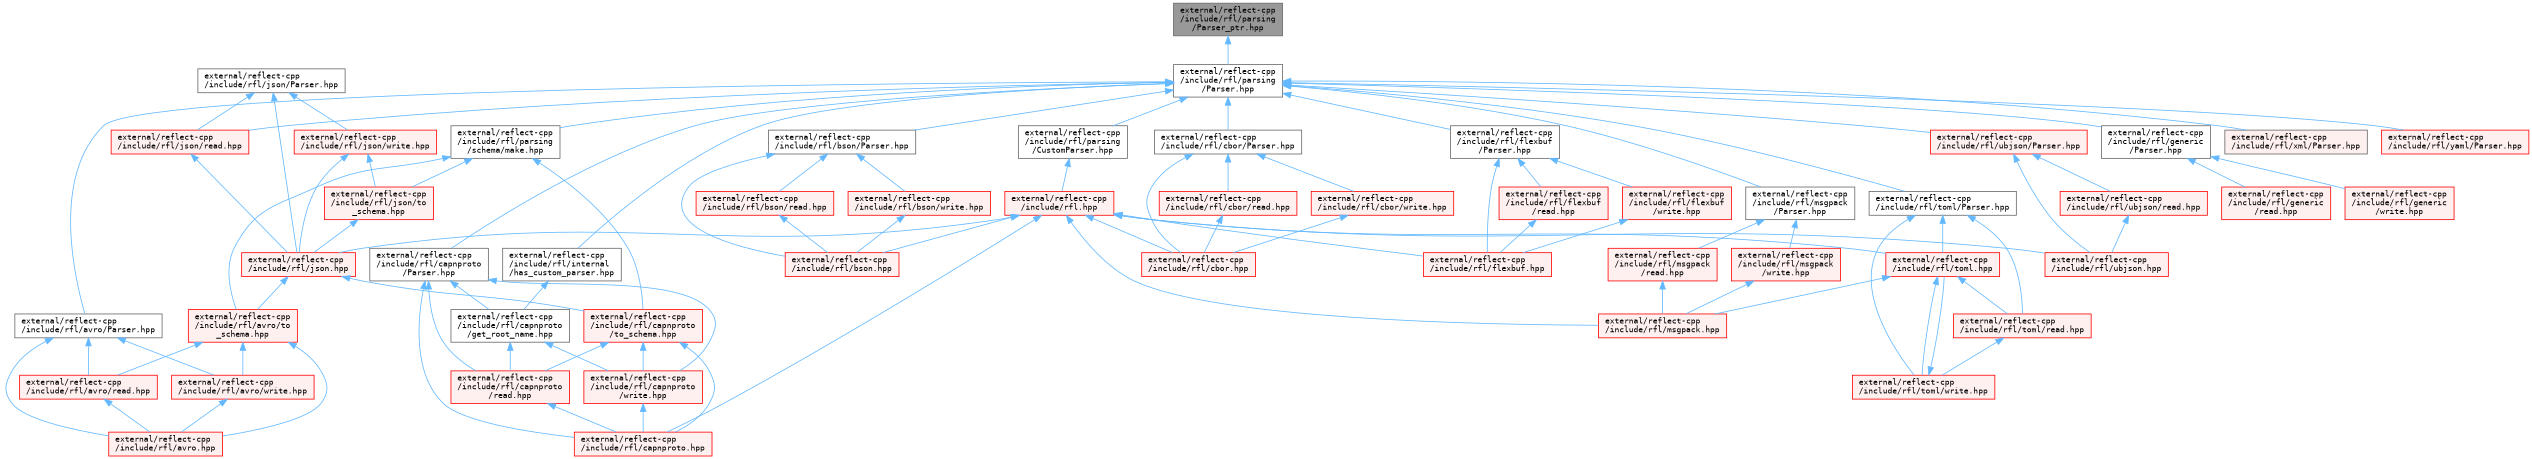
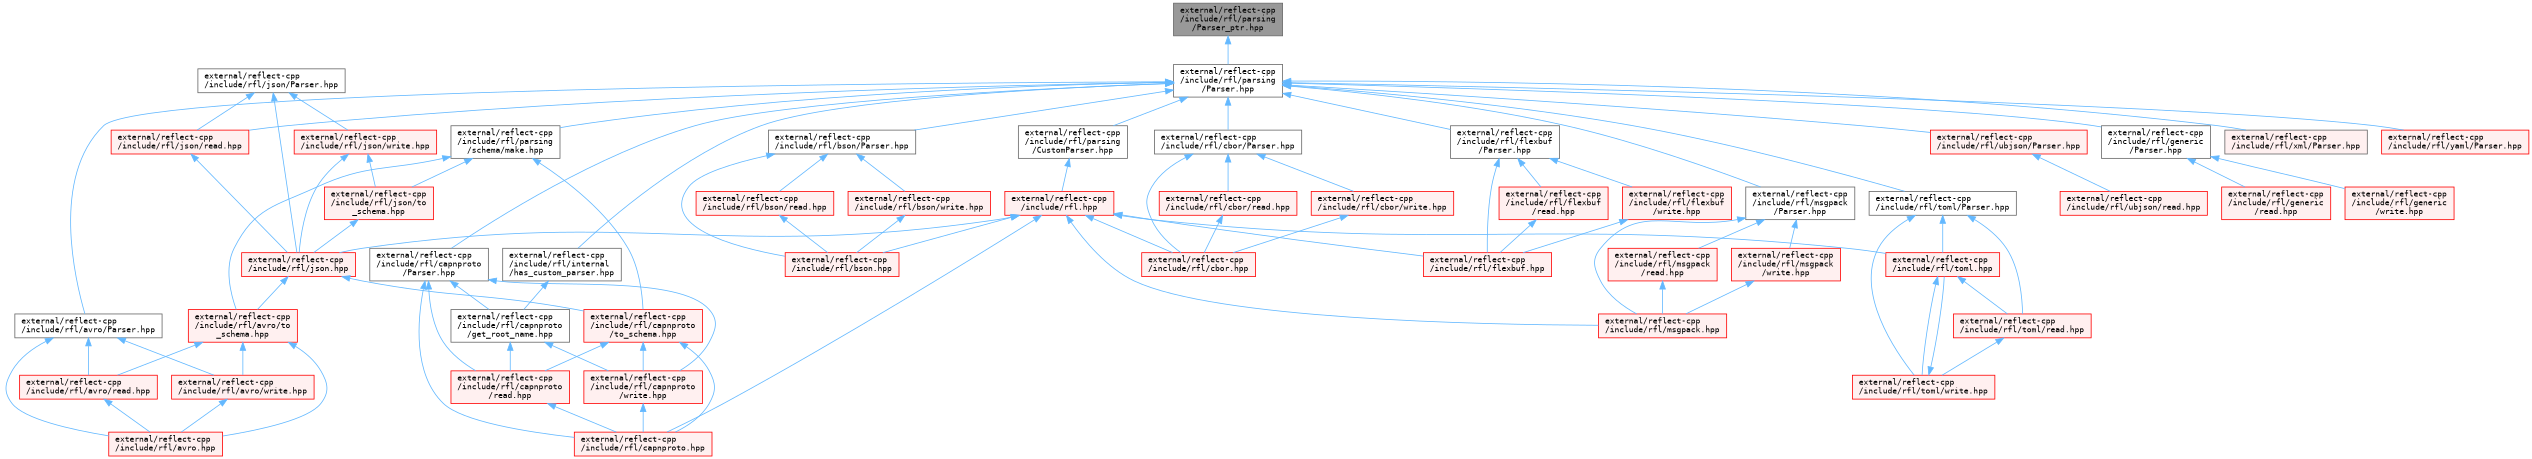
node "external/reflect-cpp /include/rfl/ubjson.hpp": removed
edge "external/reflect-cpp /include/rfl/msgpack.hpp" -> "external/reflect-cpp /include/rfl/toml.hpp": now "external/reflect-cpp /include/rfl/msgpack.hpp" -> "external/reflect-cpp /include/rfl/msgpack /Parser.hpp"
